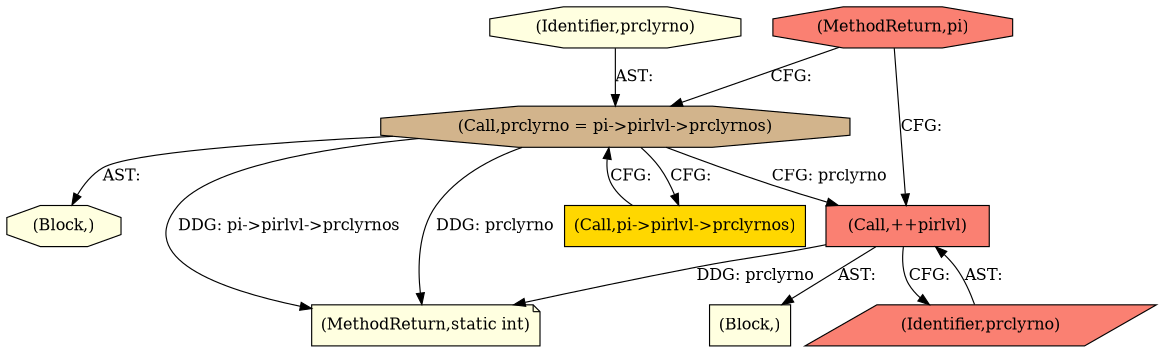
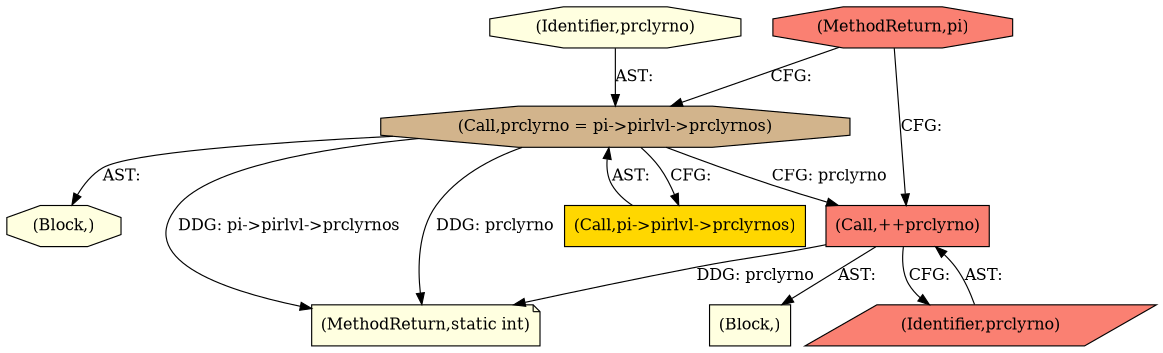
edge "(Call,pi->pirlvl->prclyrnos)" -> "(Call,prclyrno = pi->pirlvl->prclyrnos)": label "CFG: " -> "AST: "
node "(Call,++pirlvl)": label "(Call,++pirlvl)" -> "(Call,++prclyrno)"
